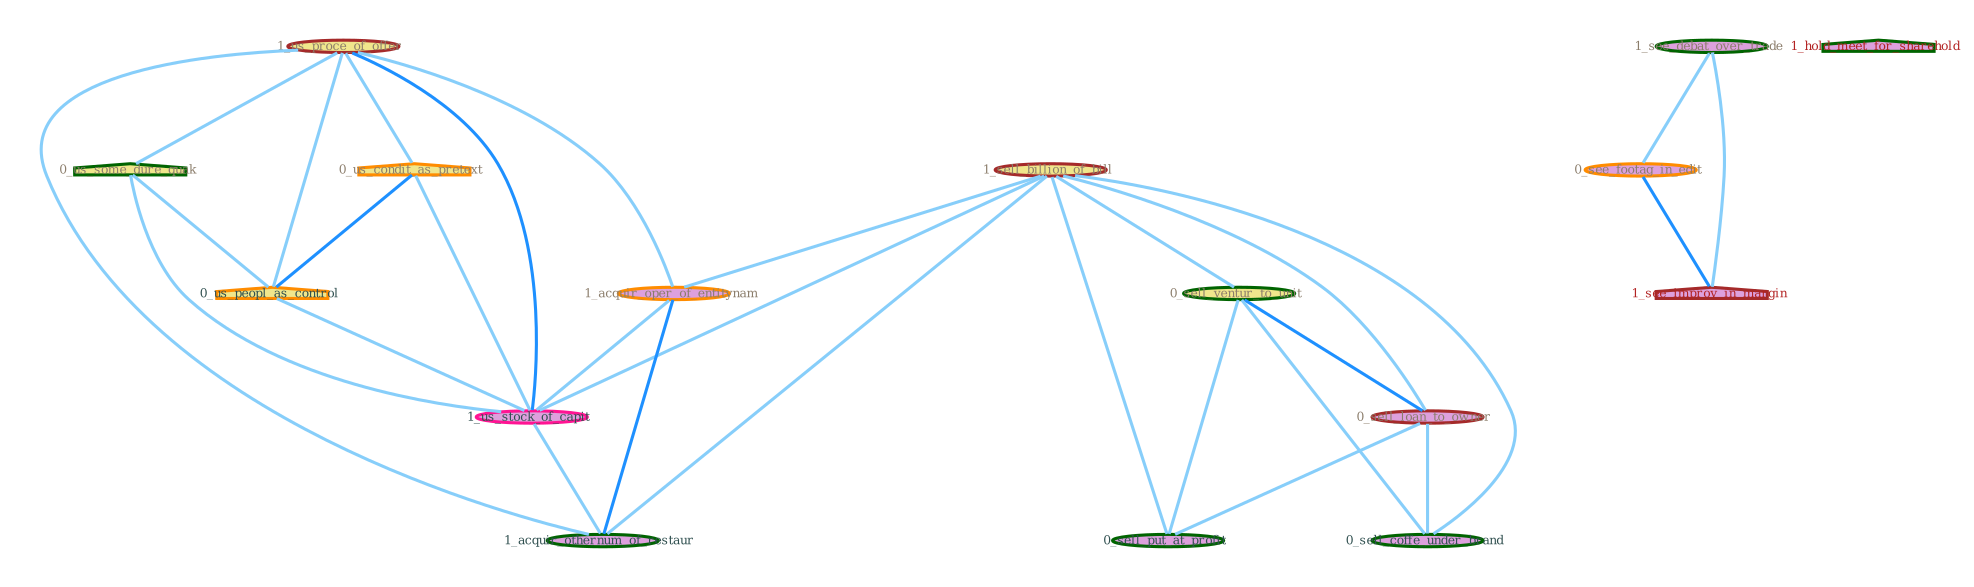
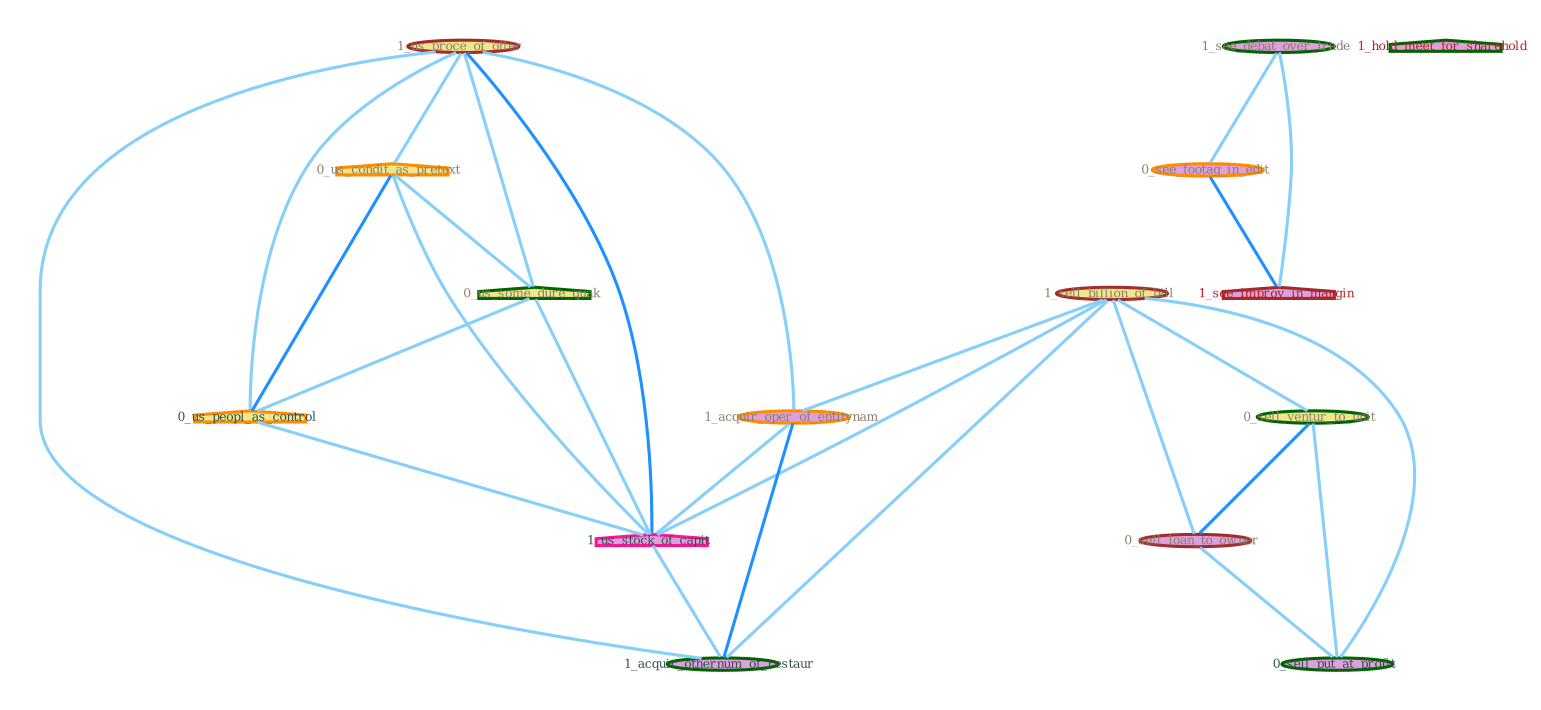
edge "0_us_condit_as_pretext" -- "0_us_some_dure_quak": added
node "1_us_stock_of_capit": shape ellipse -> house
node "0_sell_coffe_under_brand": removed
